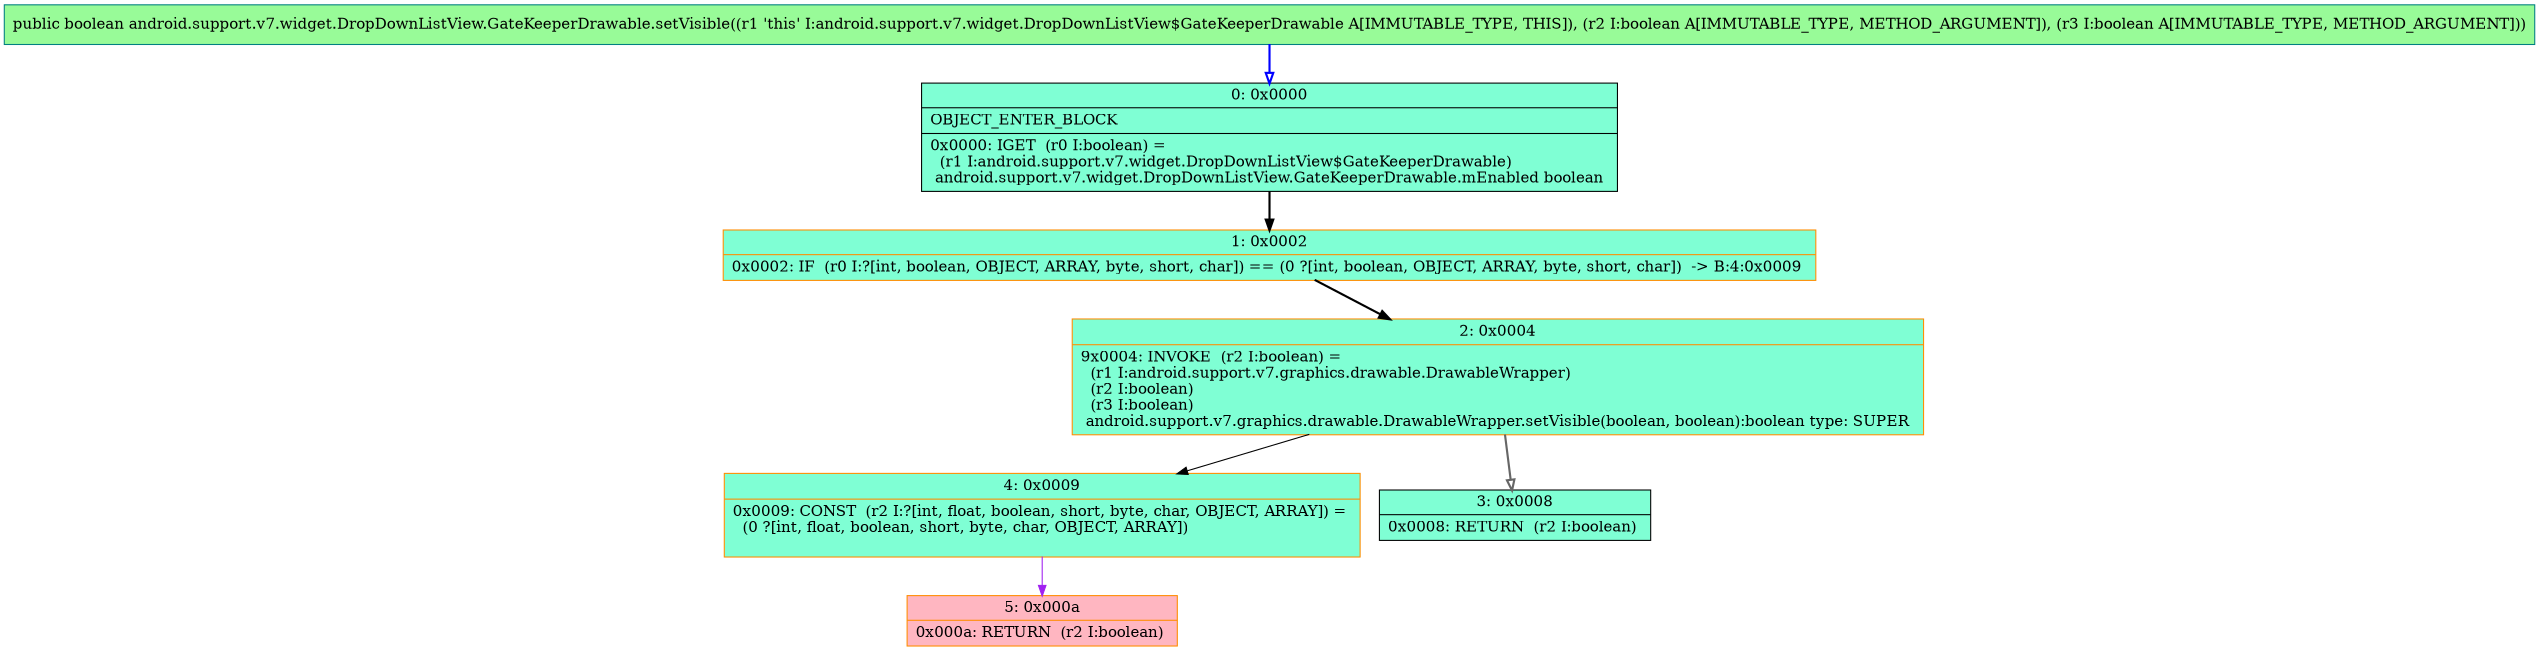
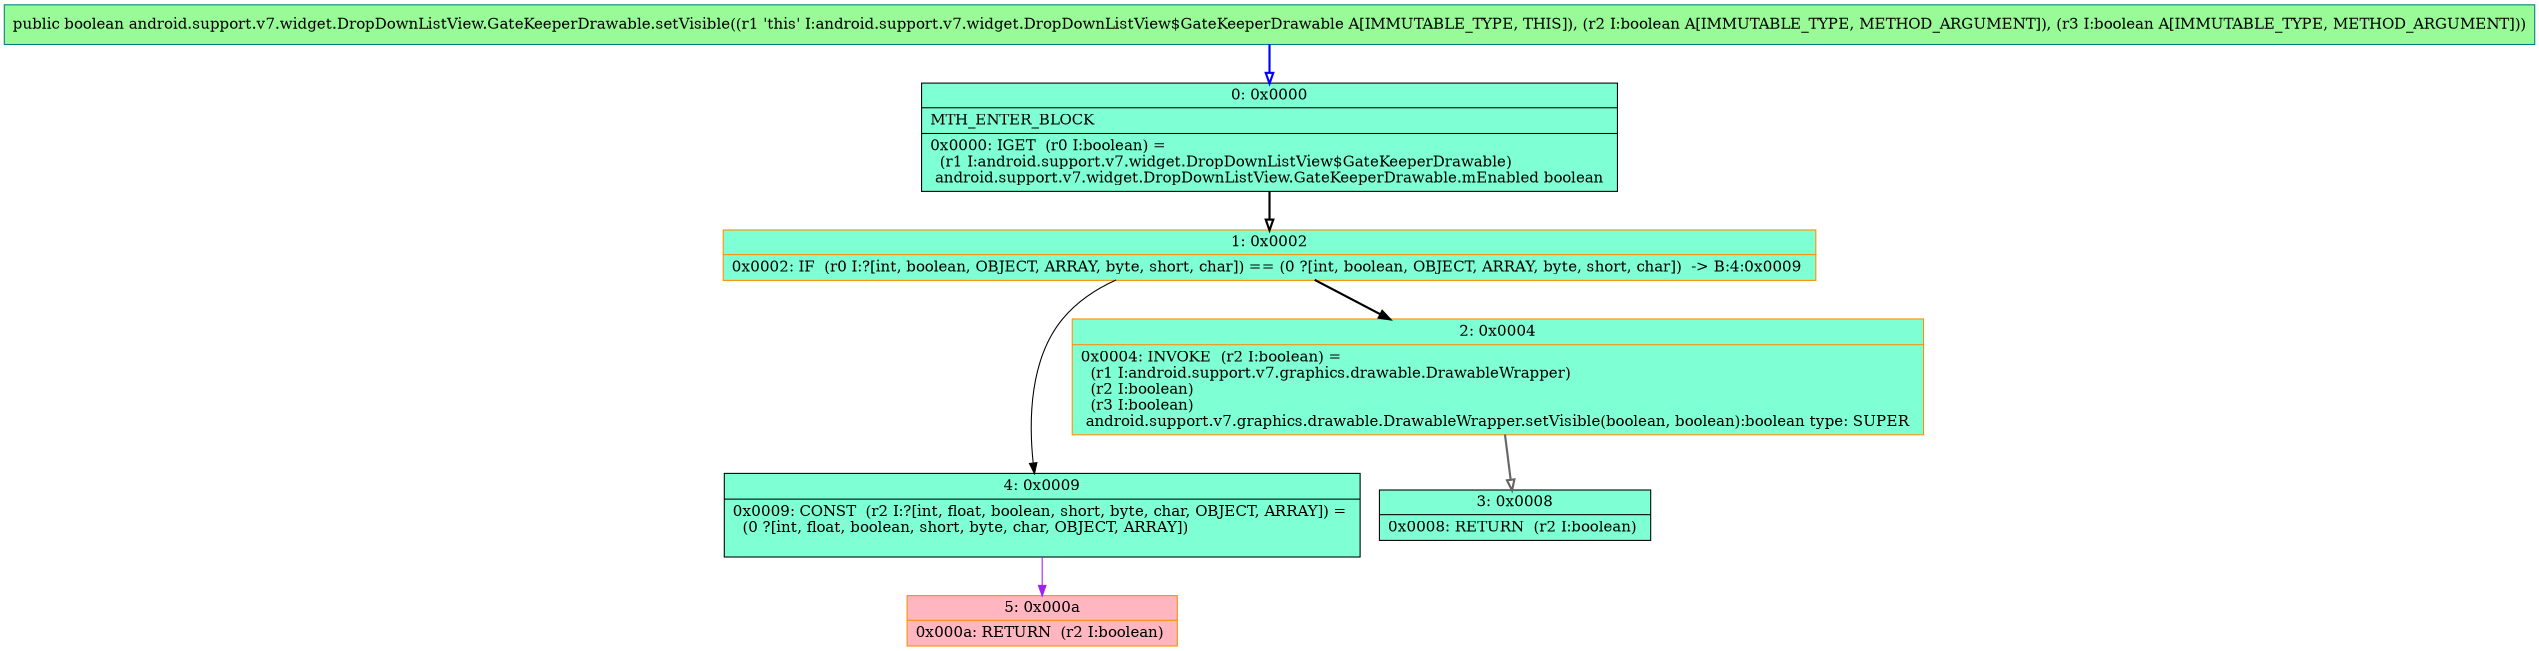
node "0: 0x0000": text "OBJECT_ENTER_BLOCK" -> "MTH_ENTER_BLOCK"
edge "0: 0x0000" -> "1: 0x0002": arrowhead normal -> onormal
node "2: 0x0004": text "9x0004: INVOKE  (r2 I:boolean) =" -> "0x0004: INVOKE  (r2 I:boolean) ="
edge "2: 0x0004" -> "4: 0x0009": now "1: 0x0002" -> "4: 0x0009"
node "4: 0x0009": color darkorange -> black
